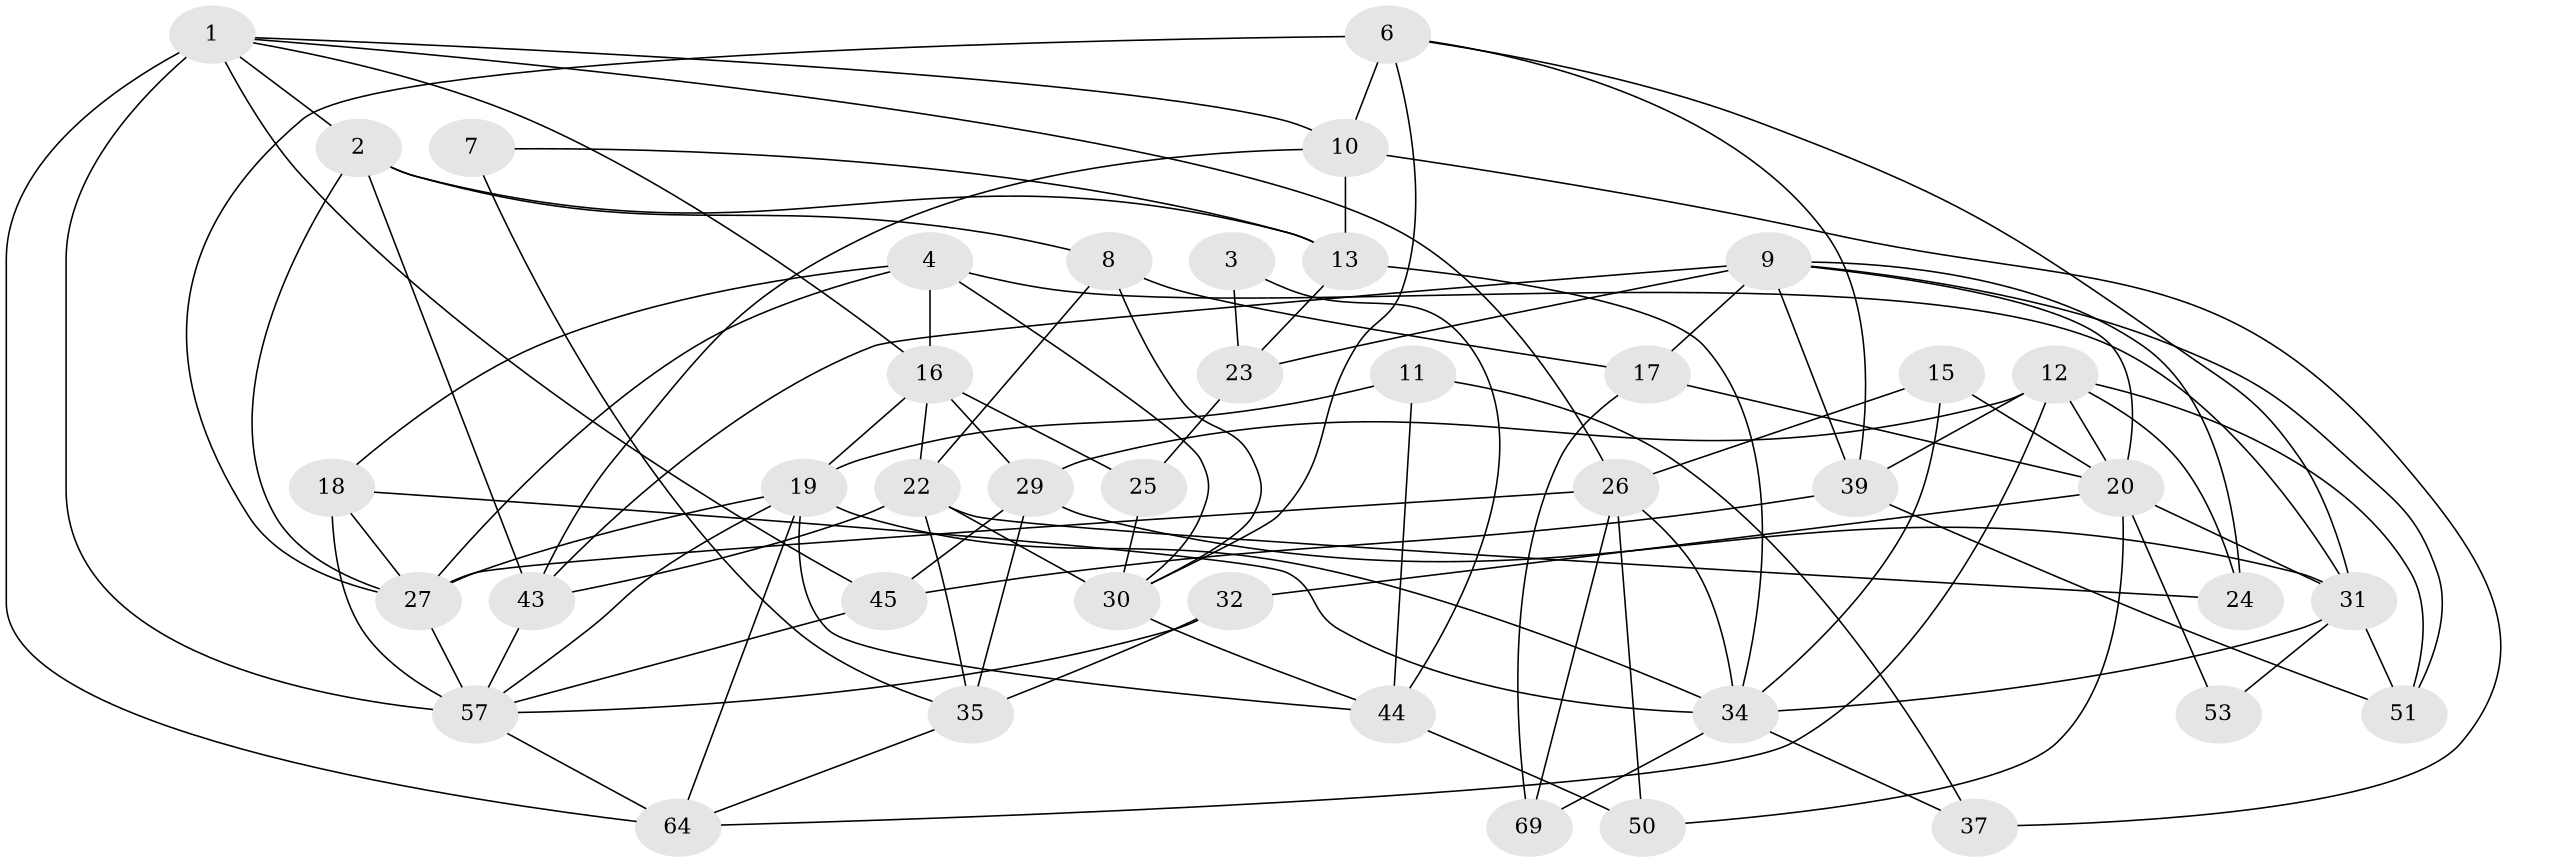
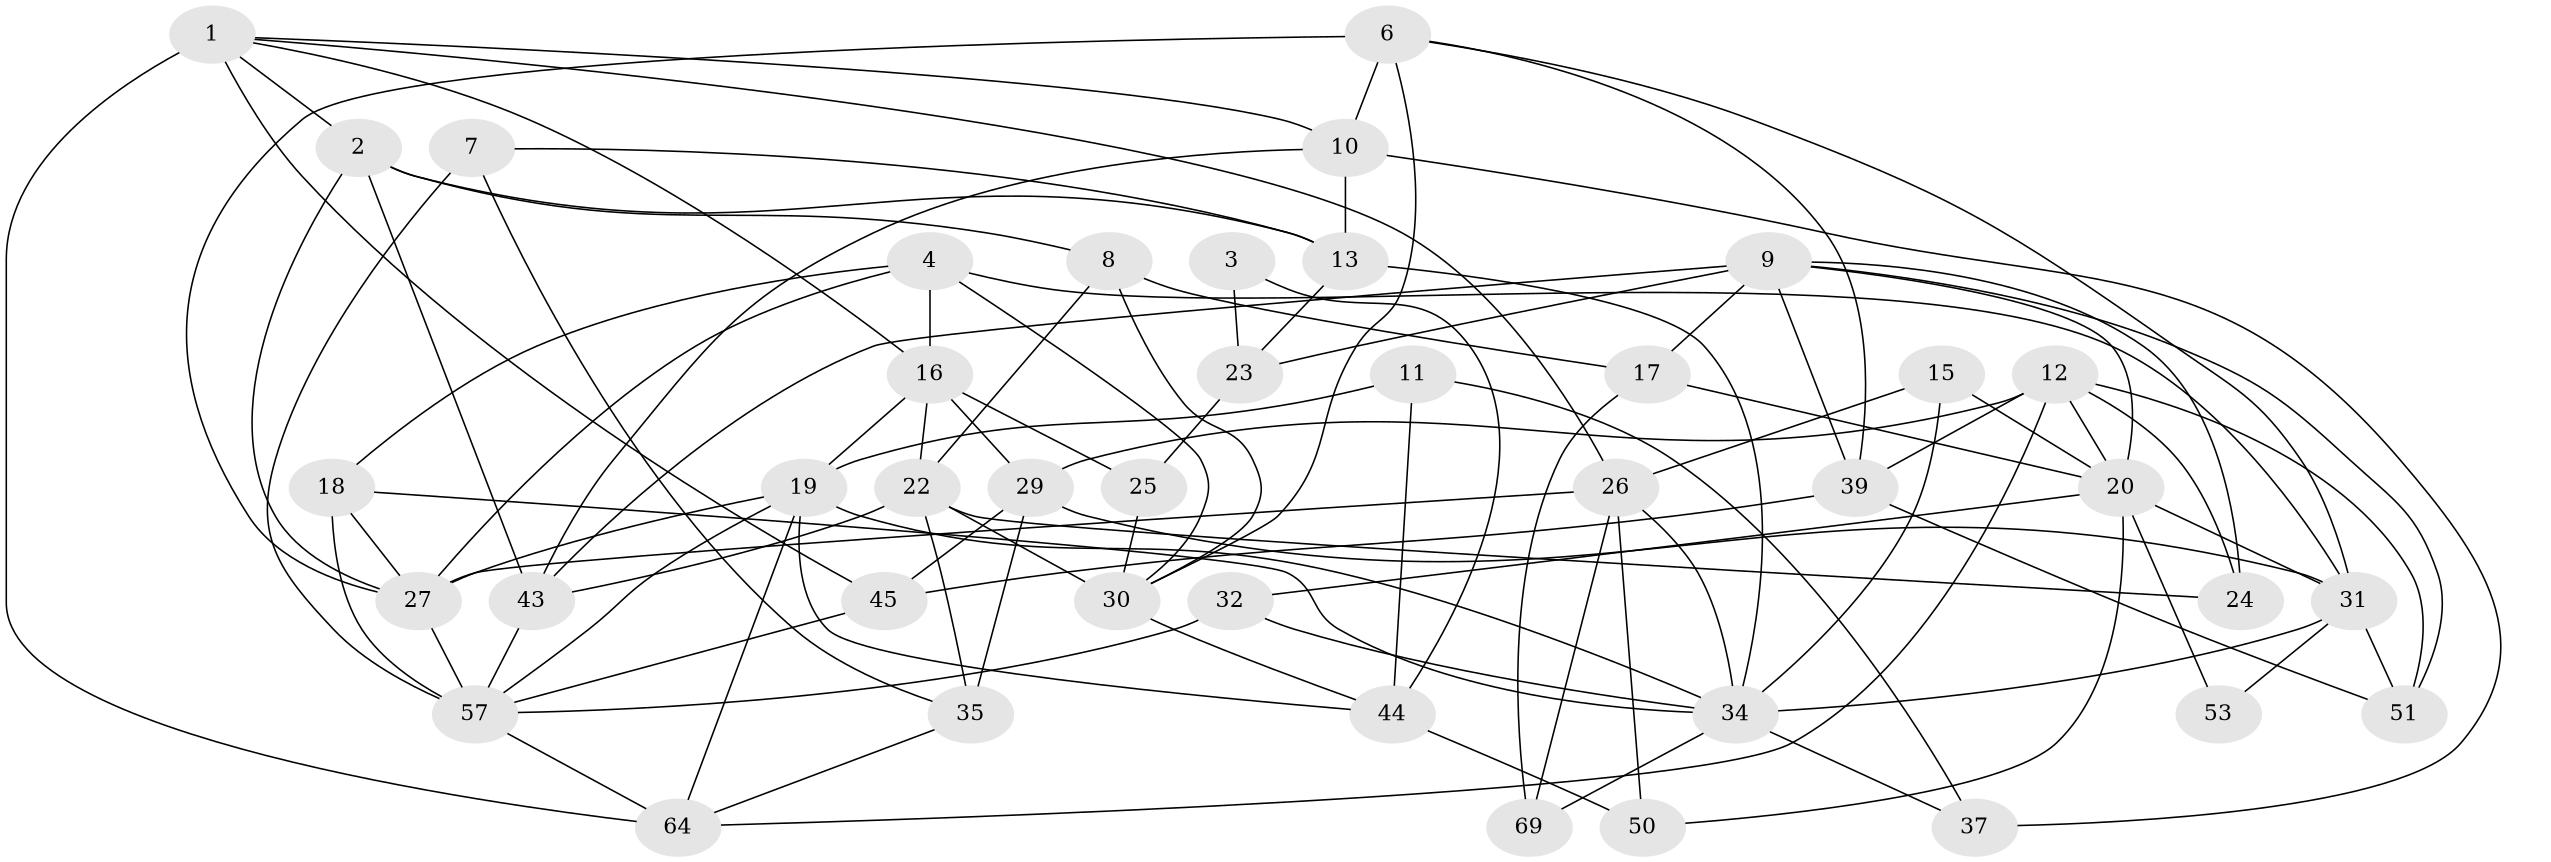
edge "1" -- "57": now "7" -- "57"
edge "32" -- "35": now "32" -- "34"
